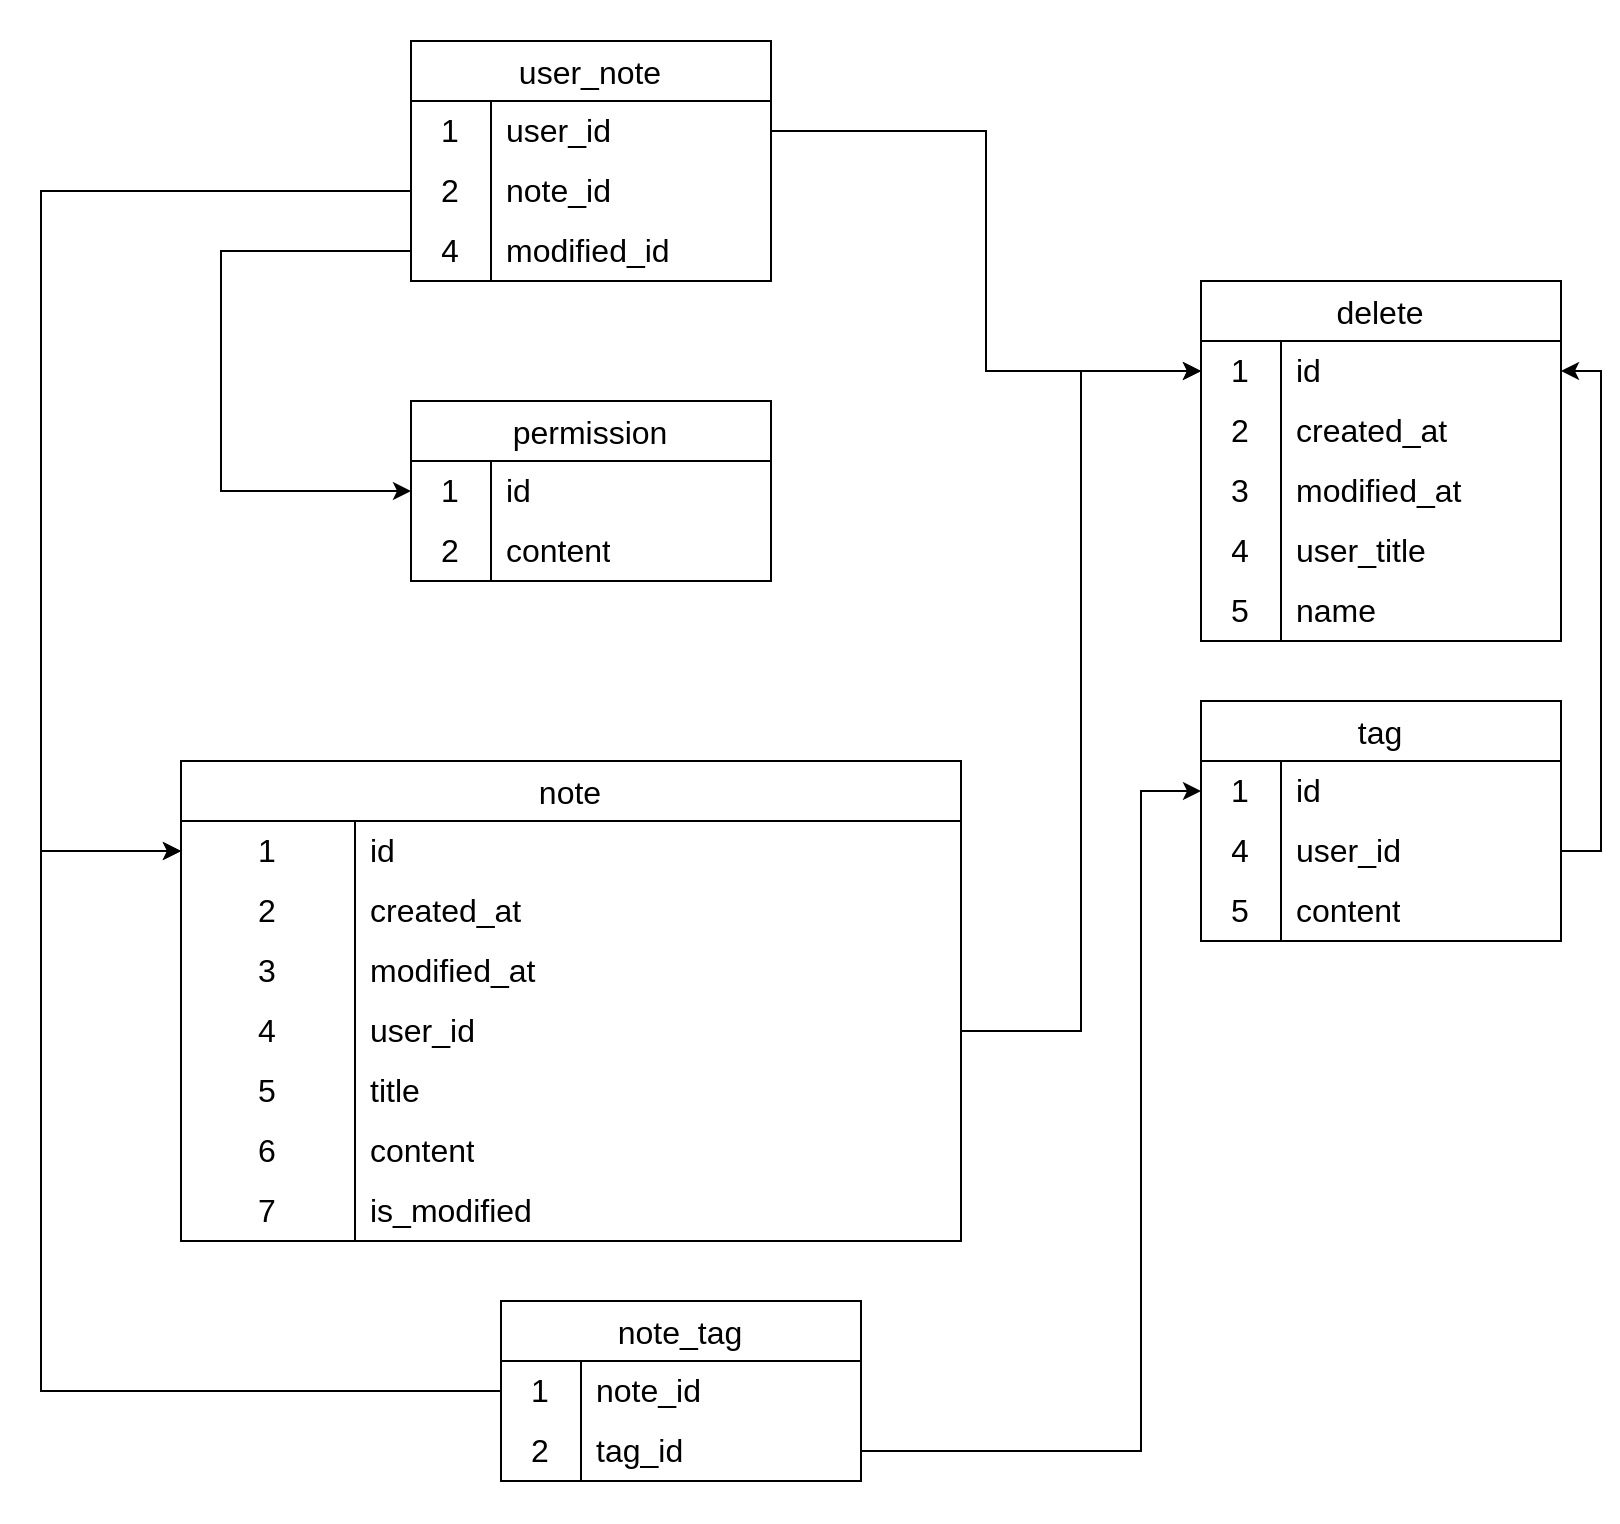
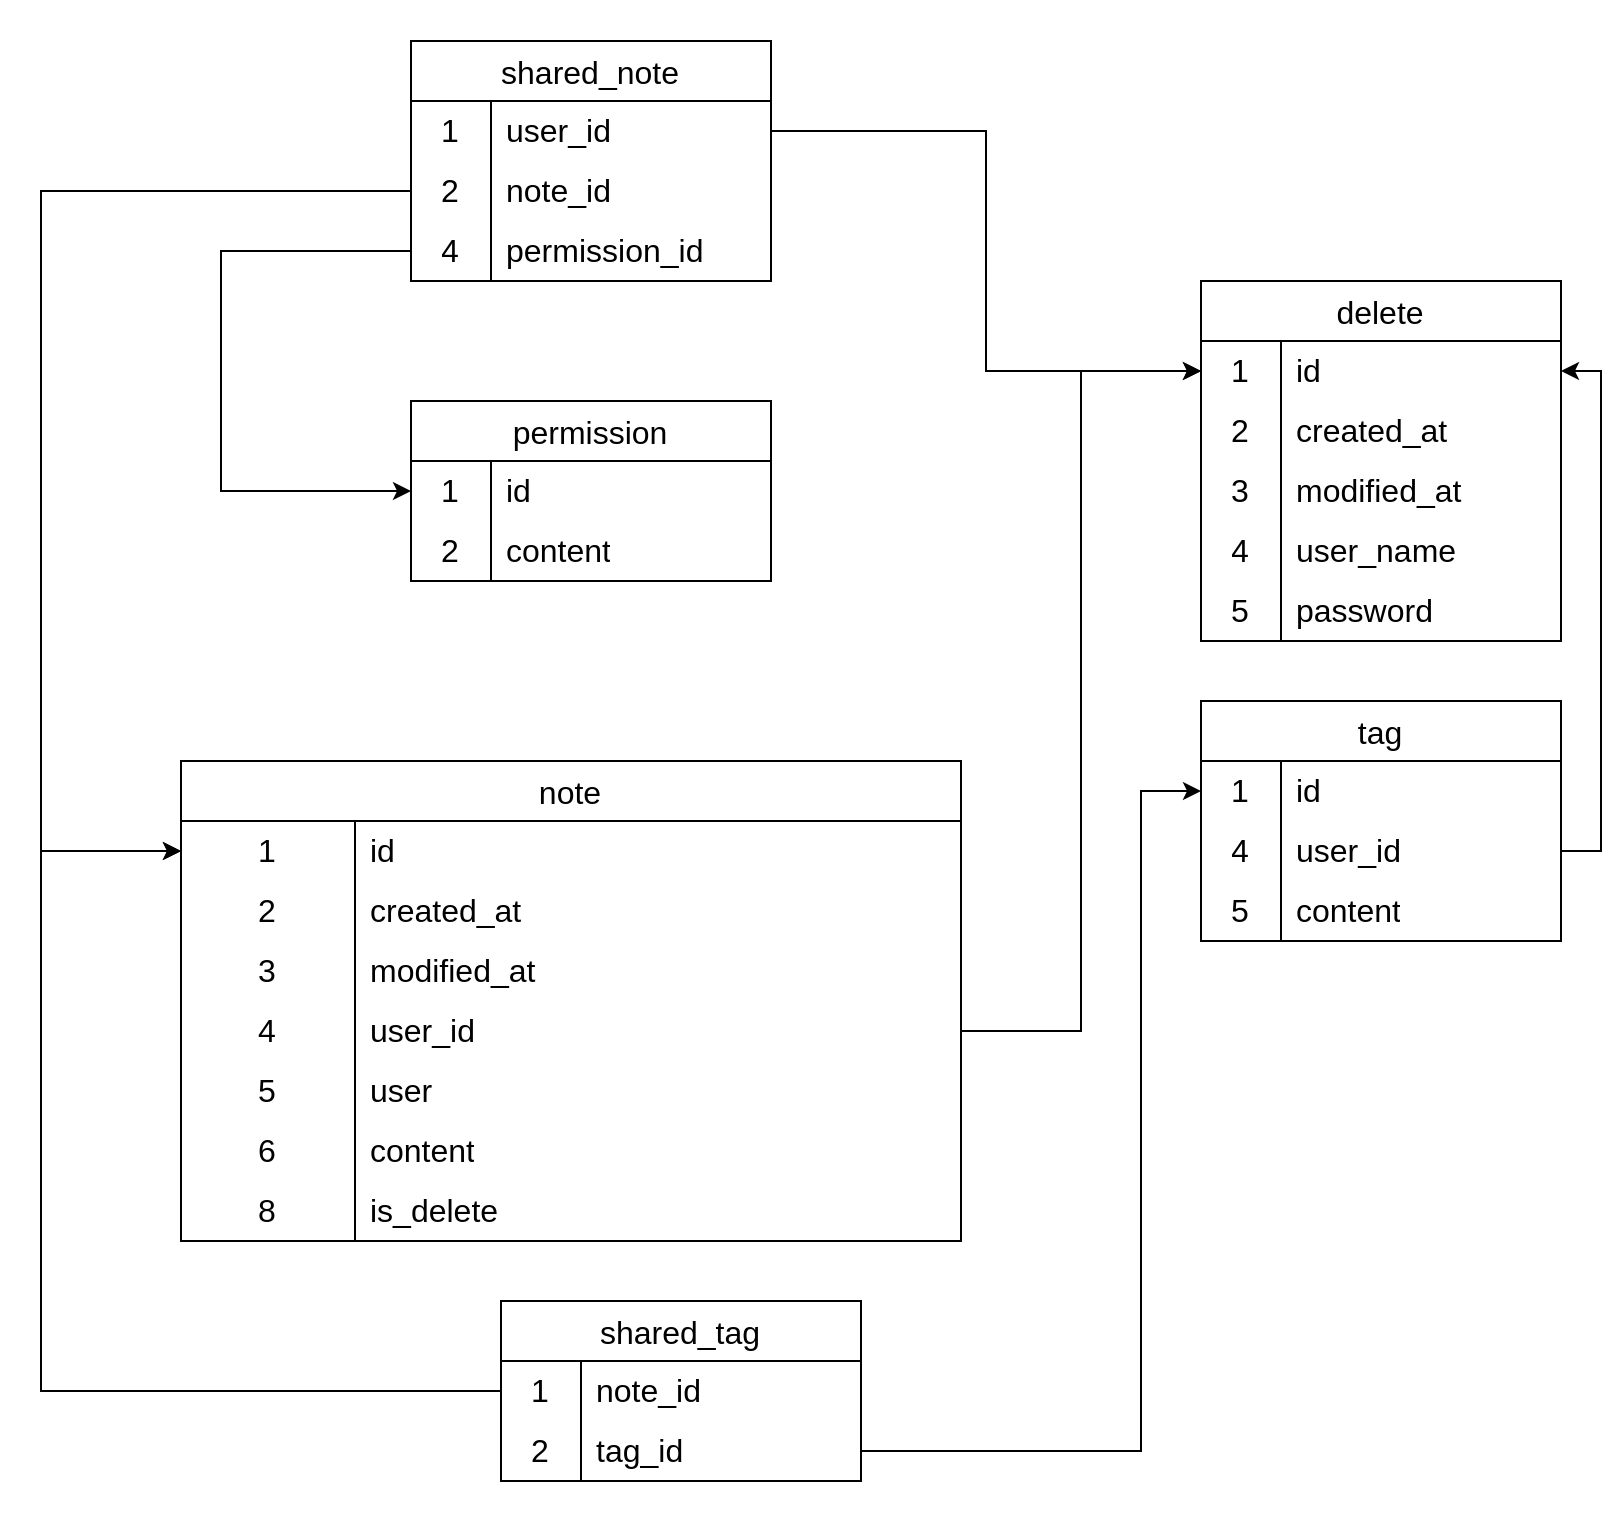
node "user_note": label "user_note" -> "shared_note"
node "modified_id": label "modified_id" -> "permission_id"
node "user_title": label "user_title" -> "user_name"
node "name": label "name" -> "password"
node "title": label "title" -> "user"
node "7": label "7" -> "8"
node "is_modified": label "is_modified" -> "is_delete"
node "note_tag": label "note_tag" -> "shared_tag"
